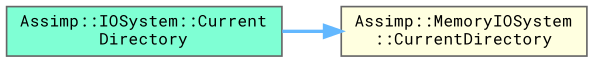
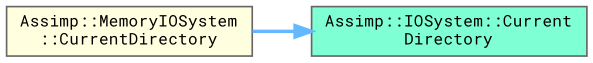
edge "Assimp::IOSystem::Current Directory" -> "Assimp::MemoryIOSystem ::CurrentDirectory": reversed
